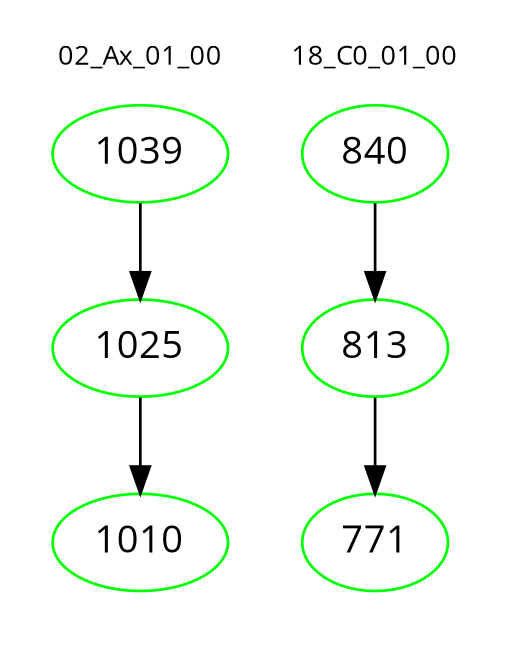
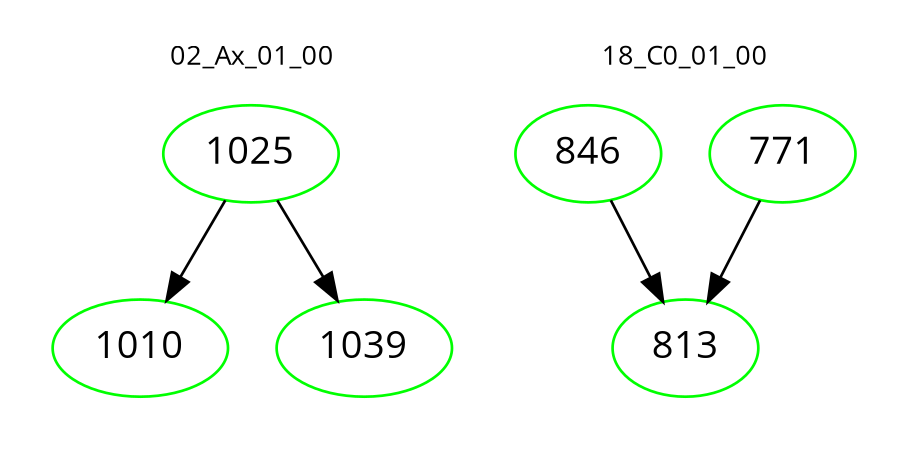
node "840": label "840" -> "846"
edge "1039" -> "1025": reversed
edge "813" -> "771": reversed
